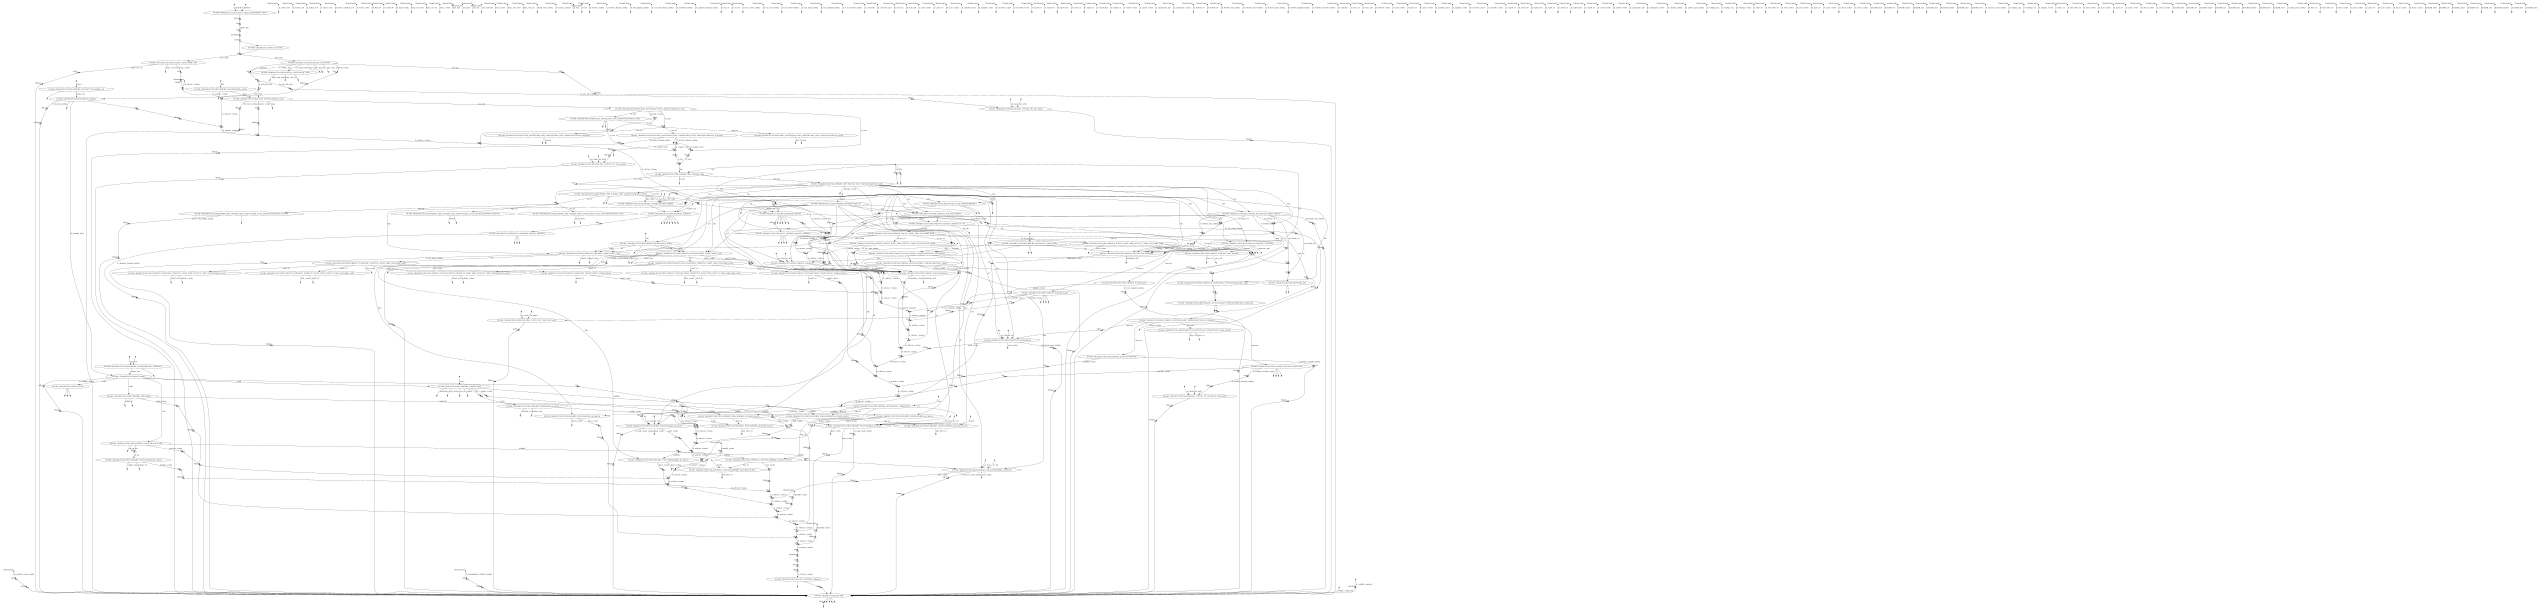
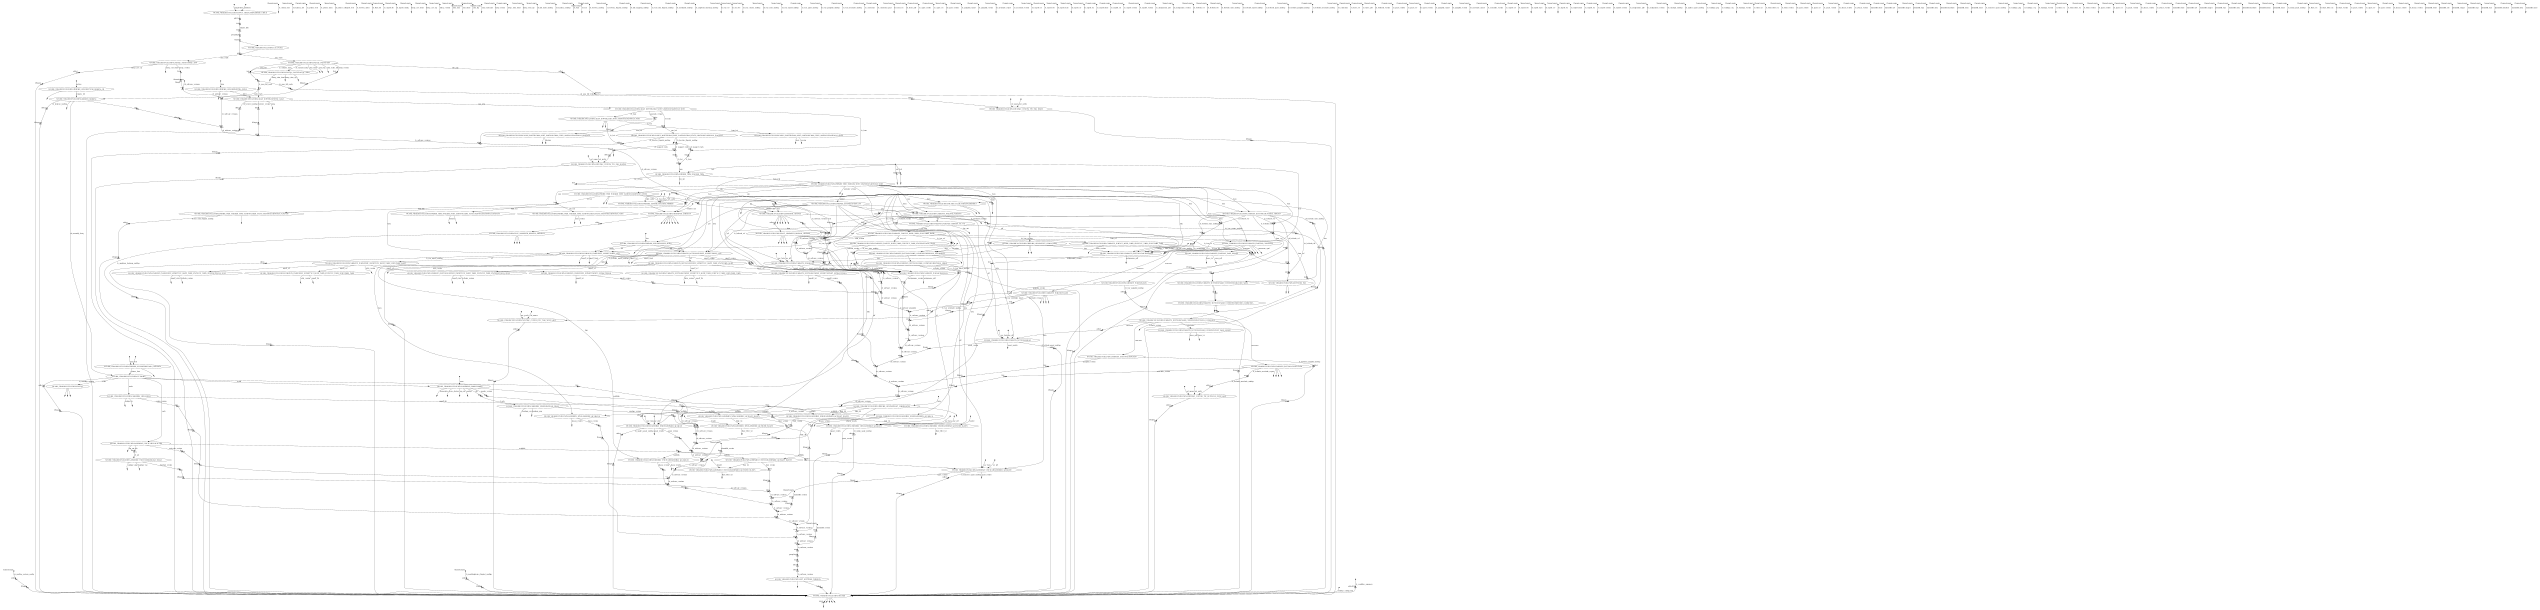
node "NFCORE_REGIONS:ILLUMINA:ASSEMBLY_SPADES:SPADES": label "NFCORE_REGIONS:ILLUMINA:ASSEMBLY_SPADES:SPADES" -> "NFCORE_VIRALRECON:ILLUMINA:ASSEMBLY_SPADES:SPADES"
node "NFCORE_VIRALRECON:SIZES:MULTIQC": label "NFCORE_VIRALRECON:SIZES:MULTIQC" -> "NFCORE_VIRALRECON:ILLUMINA:MULTIQC"
